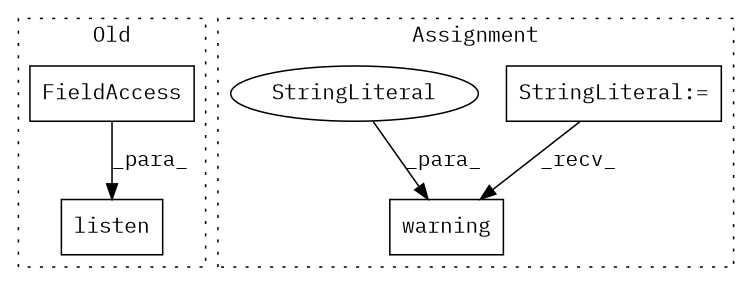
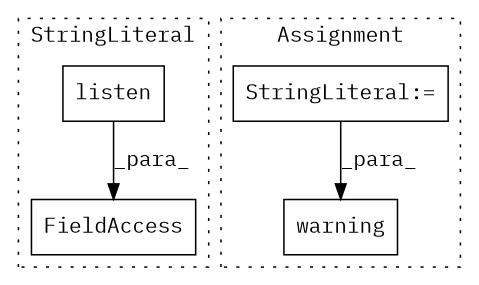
cluster "Old": label "Old" -> "StringLiteral"
node "StringLiteral": removed
edge "FieldAccess" -> "listen": reversed
edge "StringLiteral:=" -> "warning": label "_recv_" -> "_para_"
